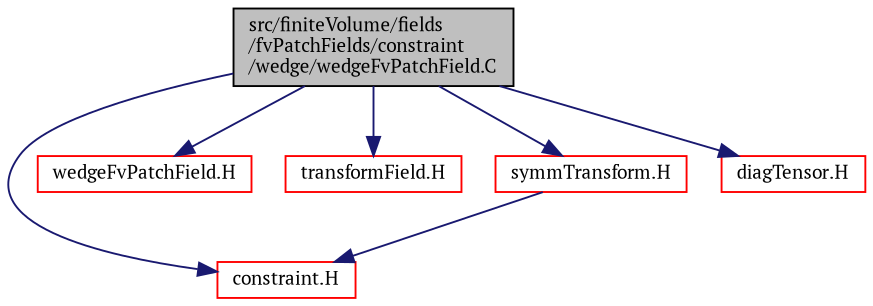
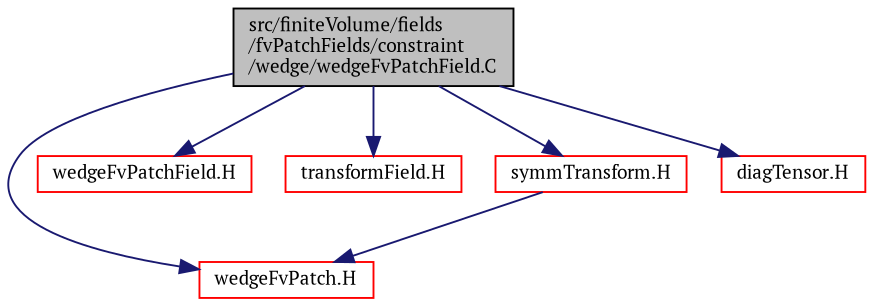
node "constraint.H": label "constraint.H" -> "wedgeFvPatch.H"
